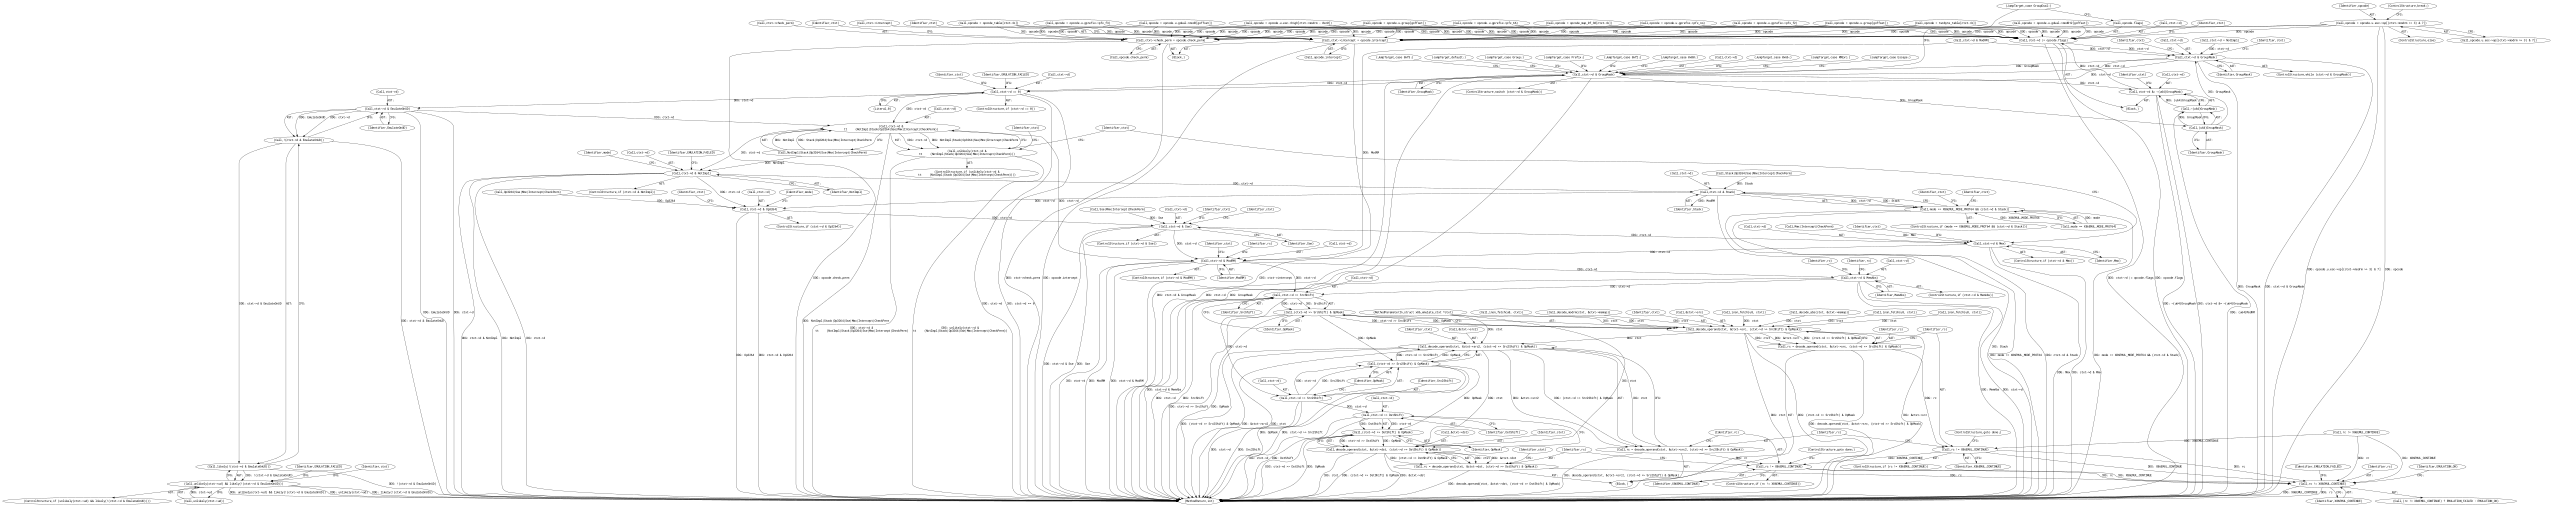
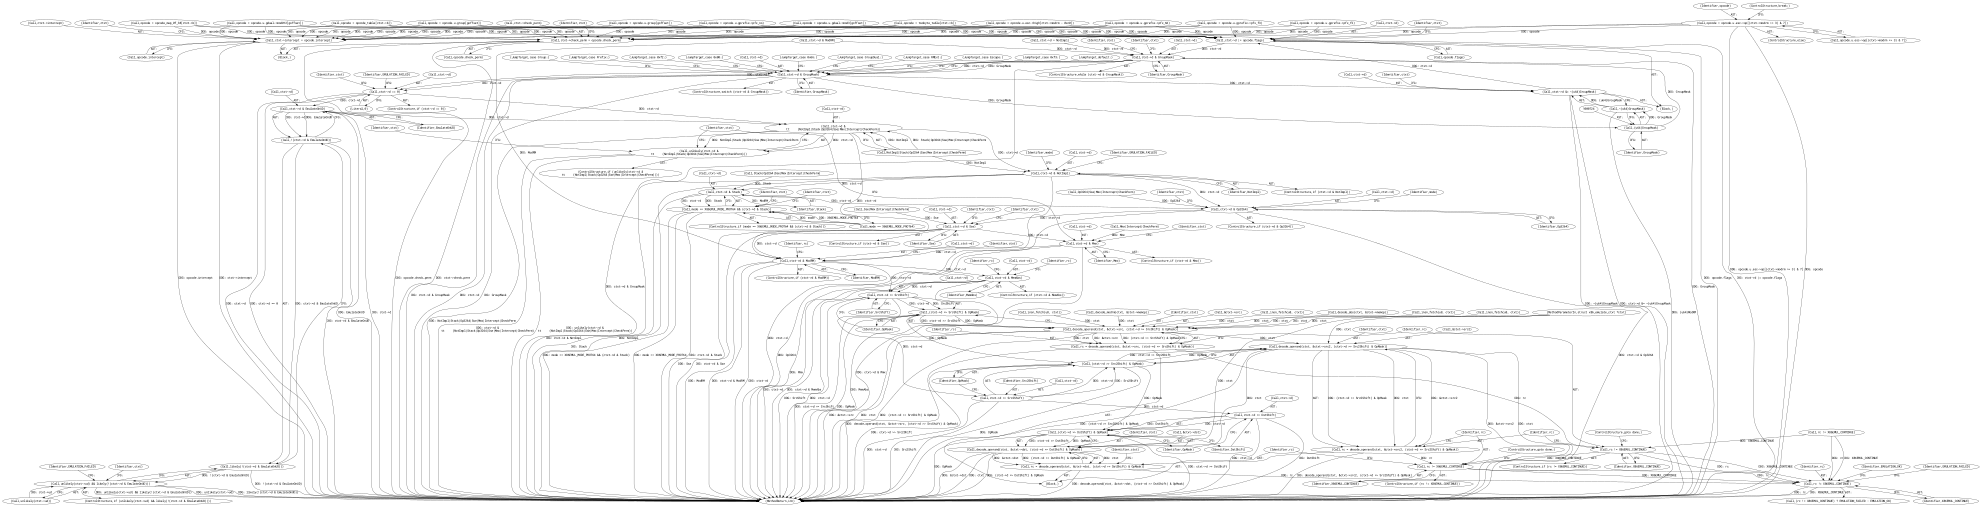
edge "(JumpTarget,case GroupDual:)" -> "(Call,opcode.flags)": now "(Call,ctxt->d |= opcode.flags)" -> "(Call,opcode.flags)"
edge "(Call,opcode = opcode.u.gdual->mod012[goffset])" -> "(Call,ctxt->check_perm = opcode.check_perm)": added, label "DDG: opcode"
node "1000724": added
node "(Identifier,Op3264)": added
edge "(Call,ctxt->d >> DstShift)" -> "(Identifier,DstShift)": now "(Call,(ctxt->d >> DstShift) & OpMask)" -> "(Identifier,DstShift)"
